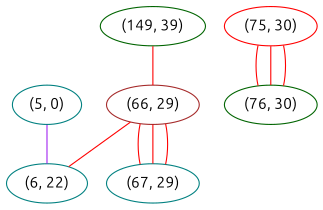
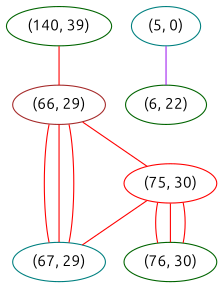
node "(149, 39)": label "(149, 39)" -> "(140, 39)"
edge "(66, 29)" -- "(6, 22)": now "(66, 29)" -- "(75, 30)"
node "(6, 22)": color teal -> darkgreen
edge "(75, 30)" -- "(67, 29)": added
